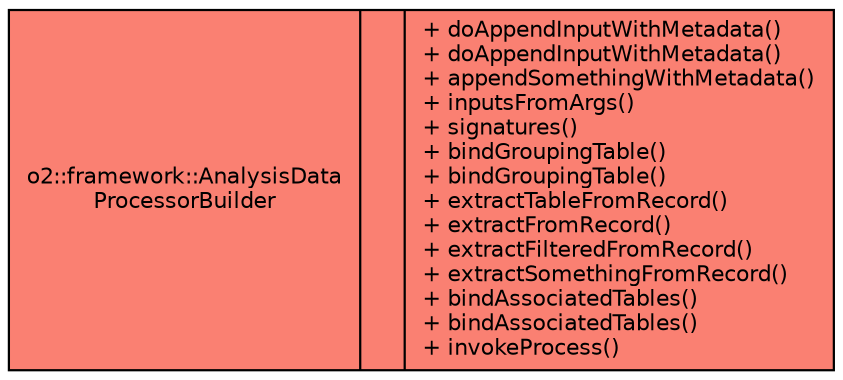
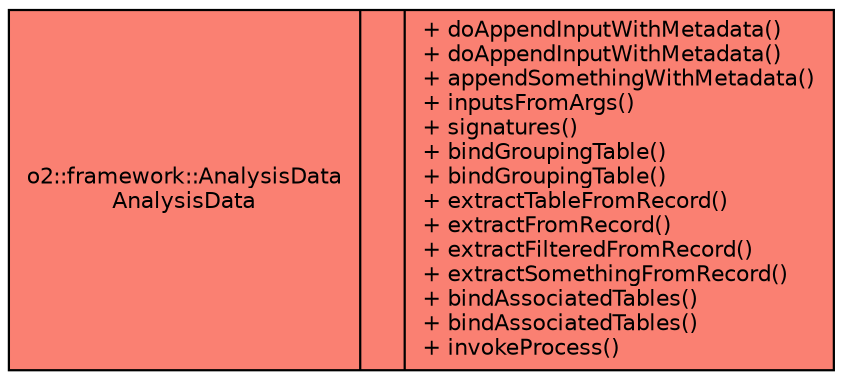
node "o2::framework::AnalysisData": text "ProcessorBuilder" -> "AnalysisData"
